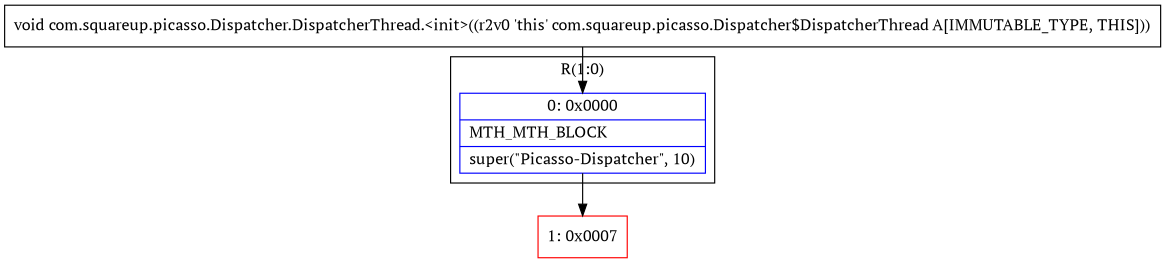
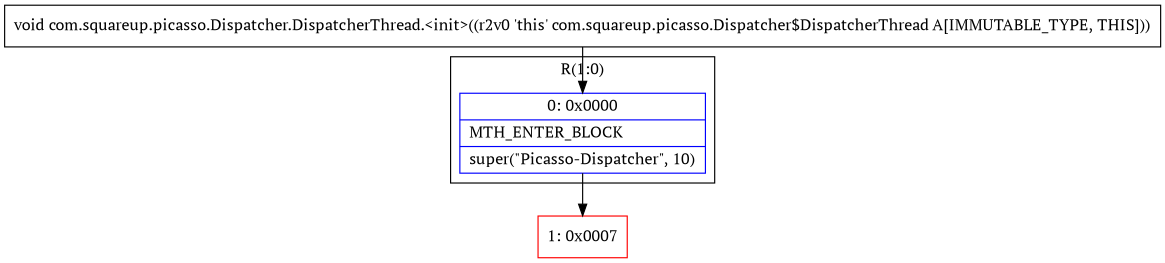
node "0: 0x0000": text "MTH_MTH_BLOCK" -> "MTH_ENTER_BLOCK"
